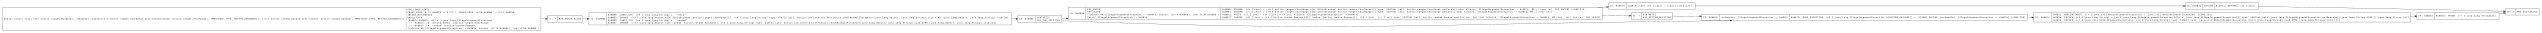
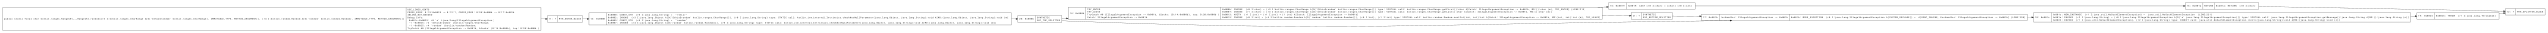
node "12: ?": text "MTH_EXIT_BLOCK" -> "MTH_SPLITTER_BLOCK"
